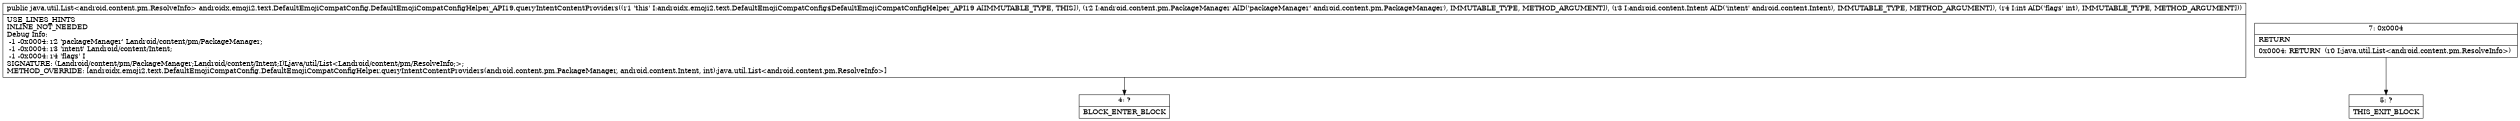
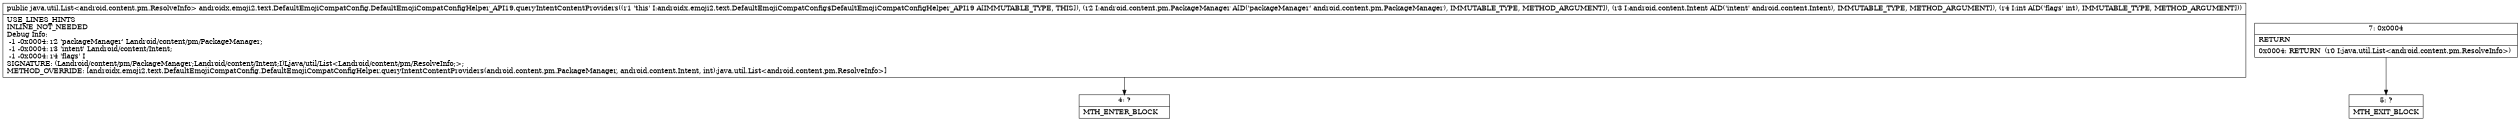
node "4: ?": text "BLOCK_ENTER_BLOCK" -> "MTH_ENTER_BLOCK"
node "5: ?": text "THIS_EXIT_BLOCK" -> "MTH_EXIT_BLOCK"
